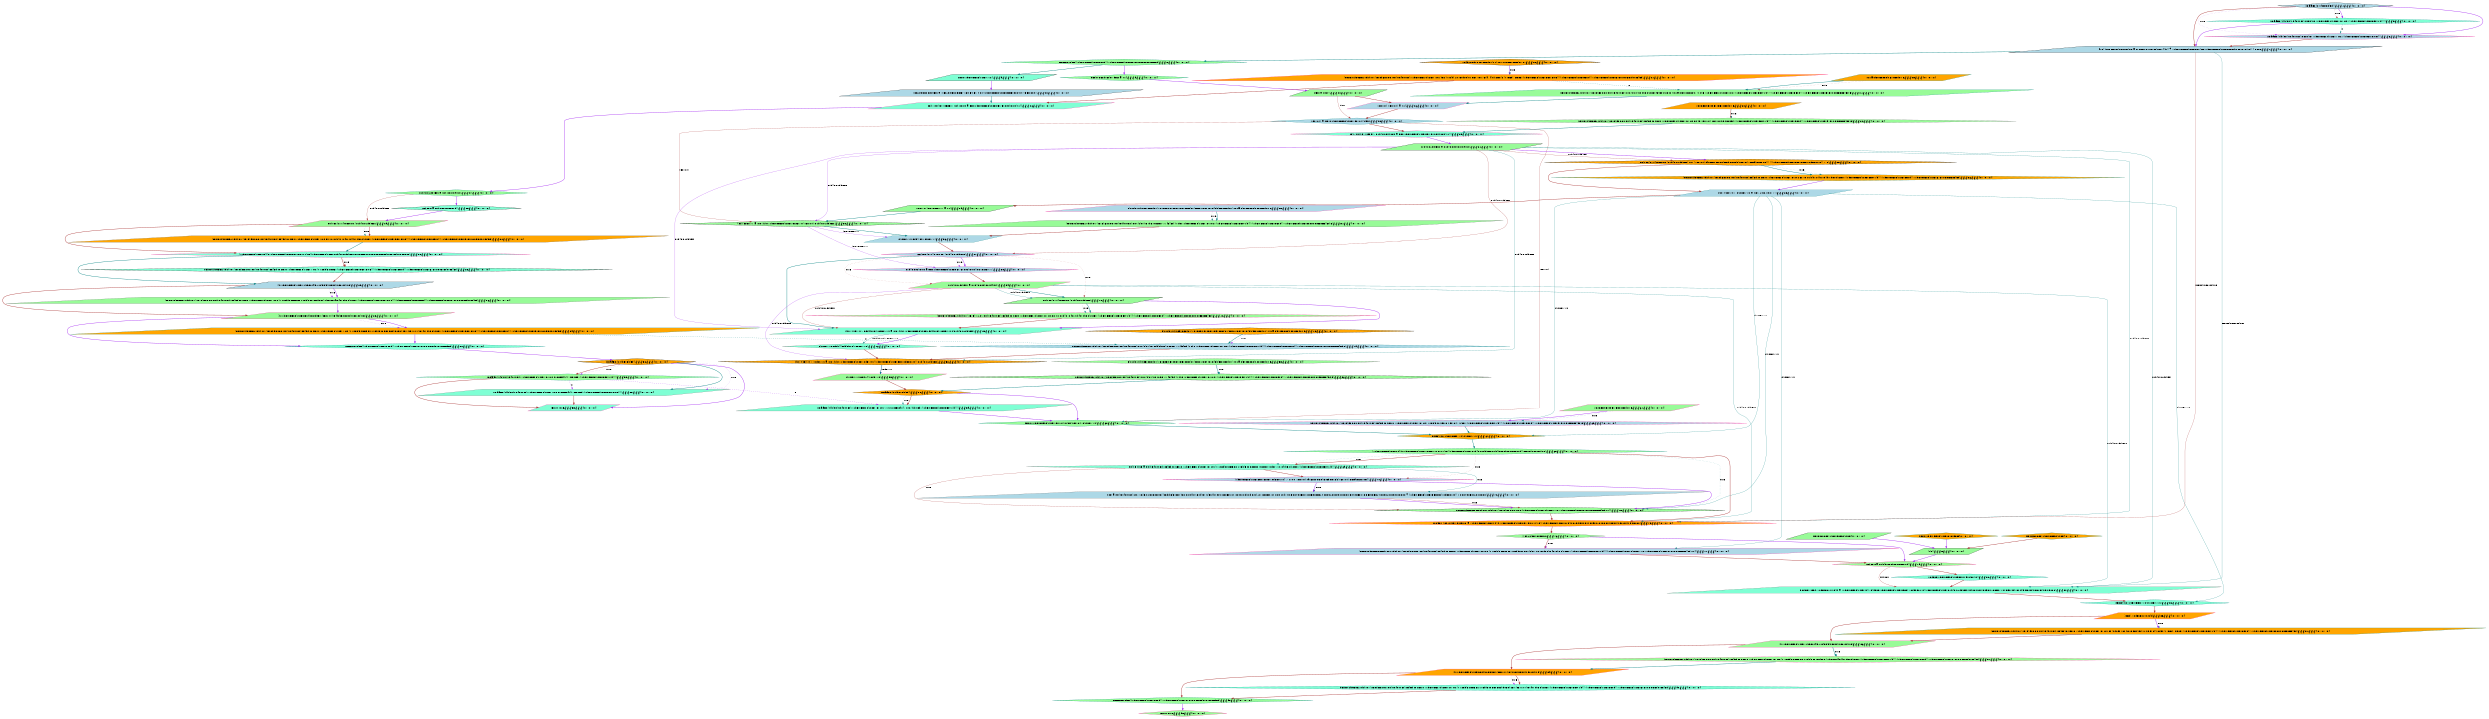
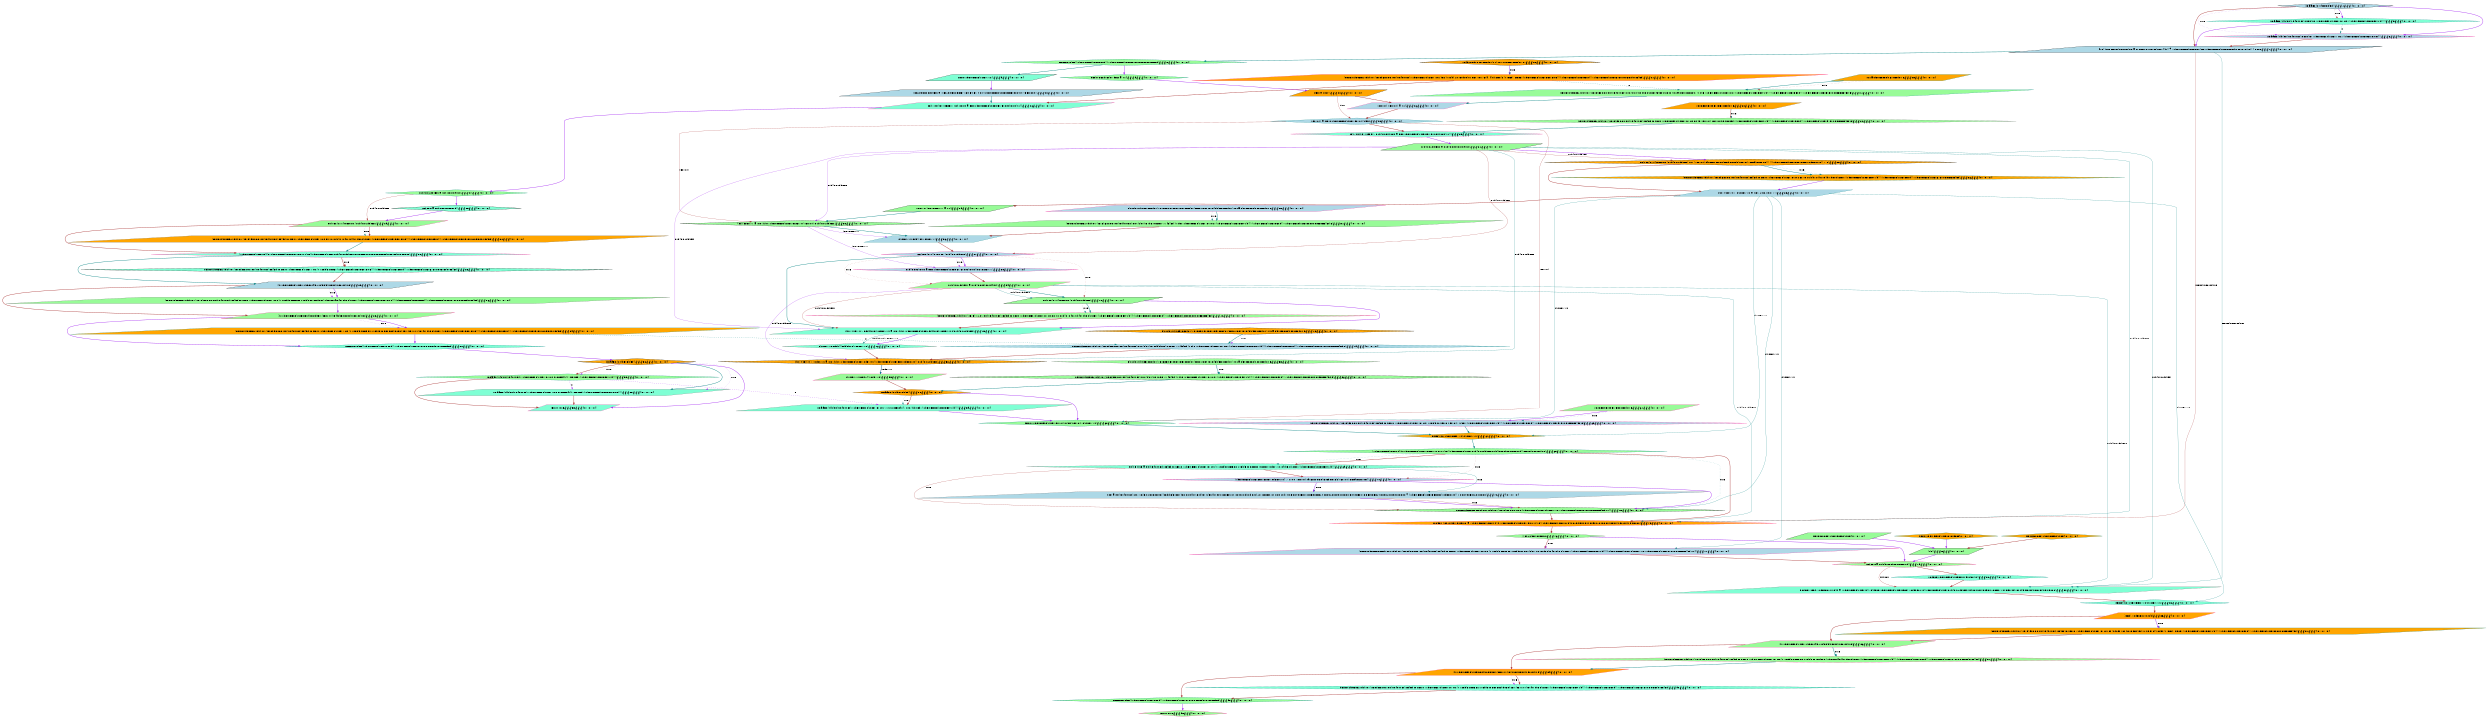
node "dest = plan()@@@11@@@['0', '0', '1']": fillcolor palegreen -> orange
